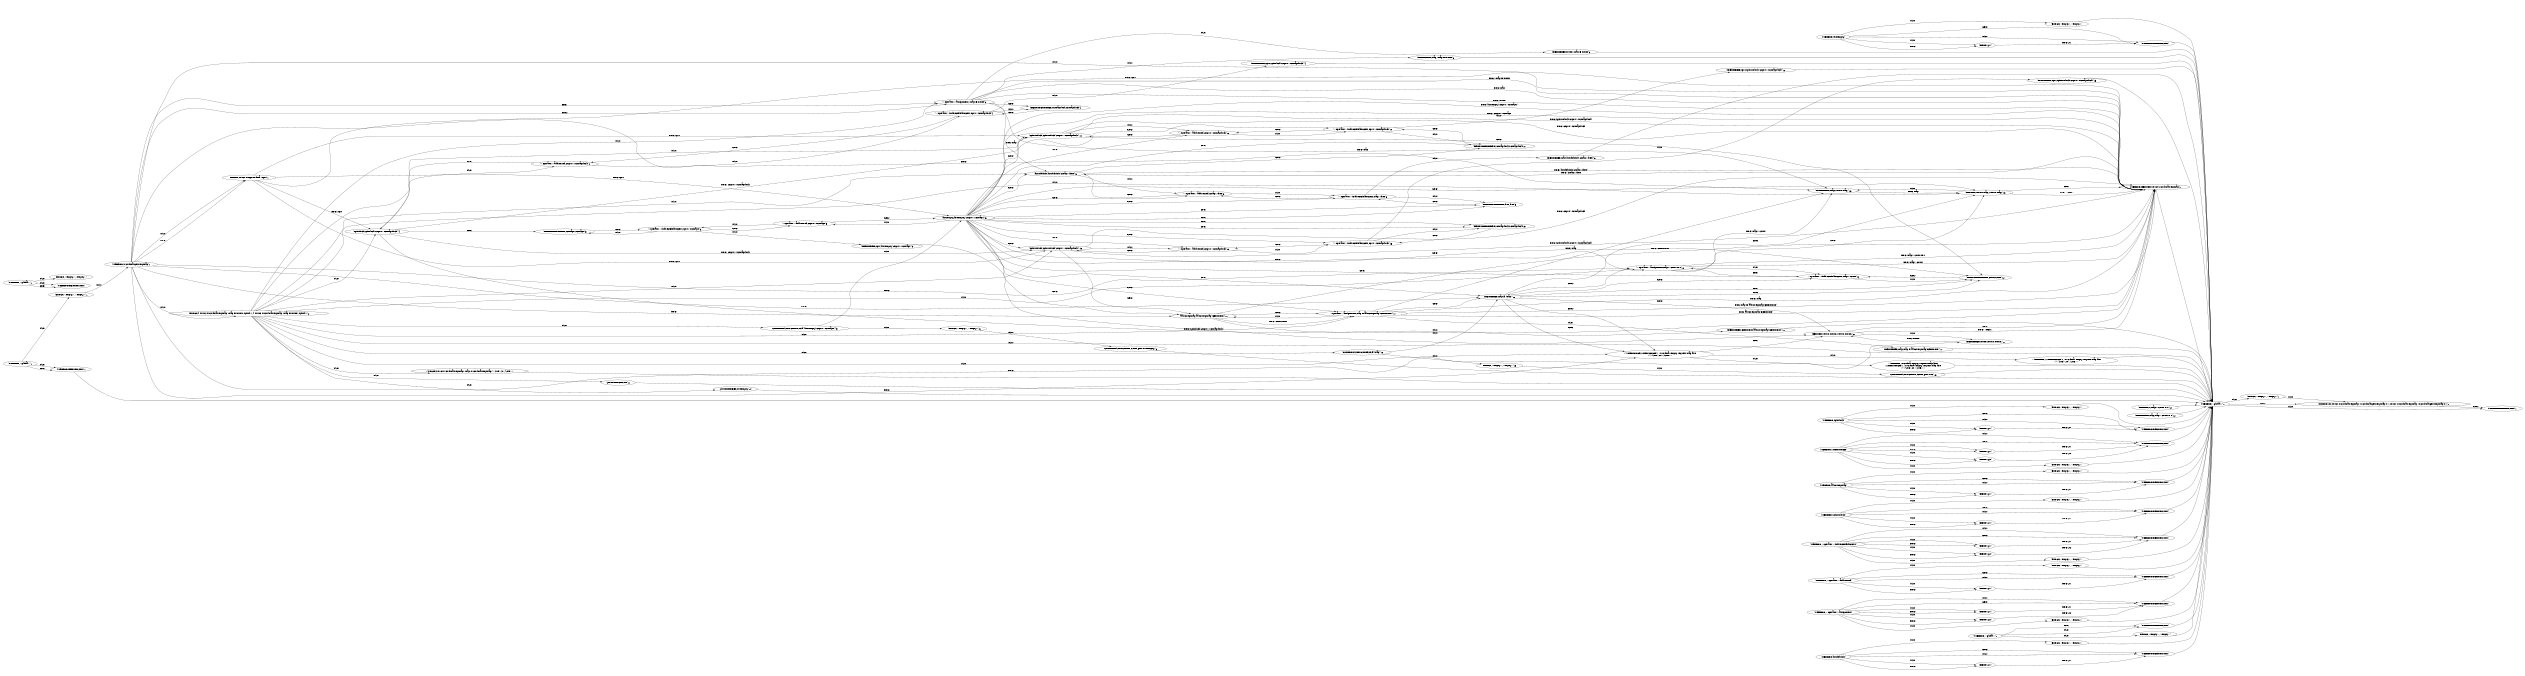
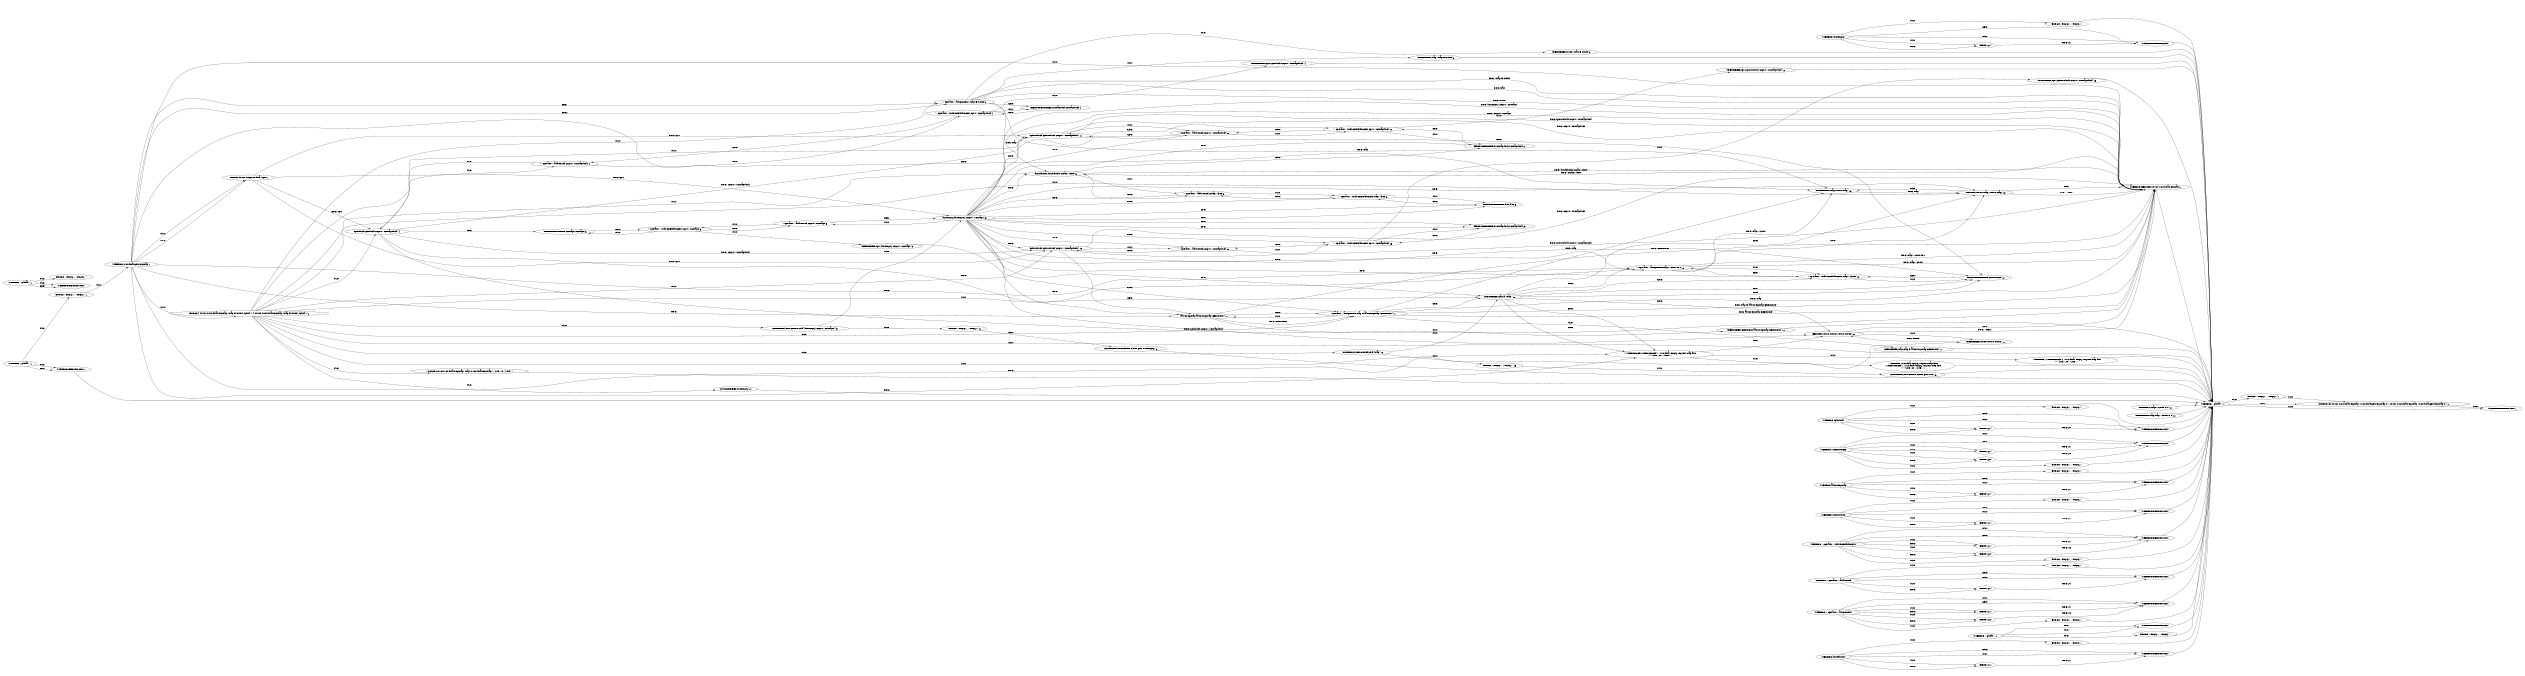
edge "(PARAM,struct svcxprt_rdma *xprt)" -> "(METHOD_RETURN,struct svc_rdma_req_map)": removed, label "DDG: xprt"
node "(IDENTIFIER,map,list_del_init(&map->free))": removed
edge "(METHOD,svc_rdma_get_req_map)" -> "(IDENTIFIER,map,if (map))": now "(spin_lock,spin_lock(&xprt->sc_map_lock))" -> "(IDENTIFIER,map,if (map))"
node "(JUMP_TARGET,out)": removed
